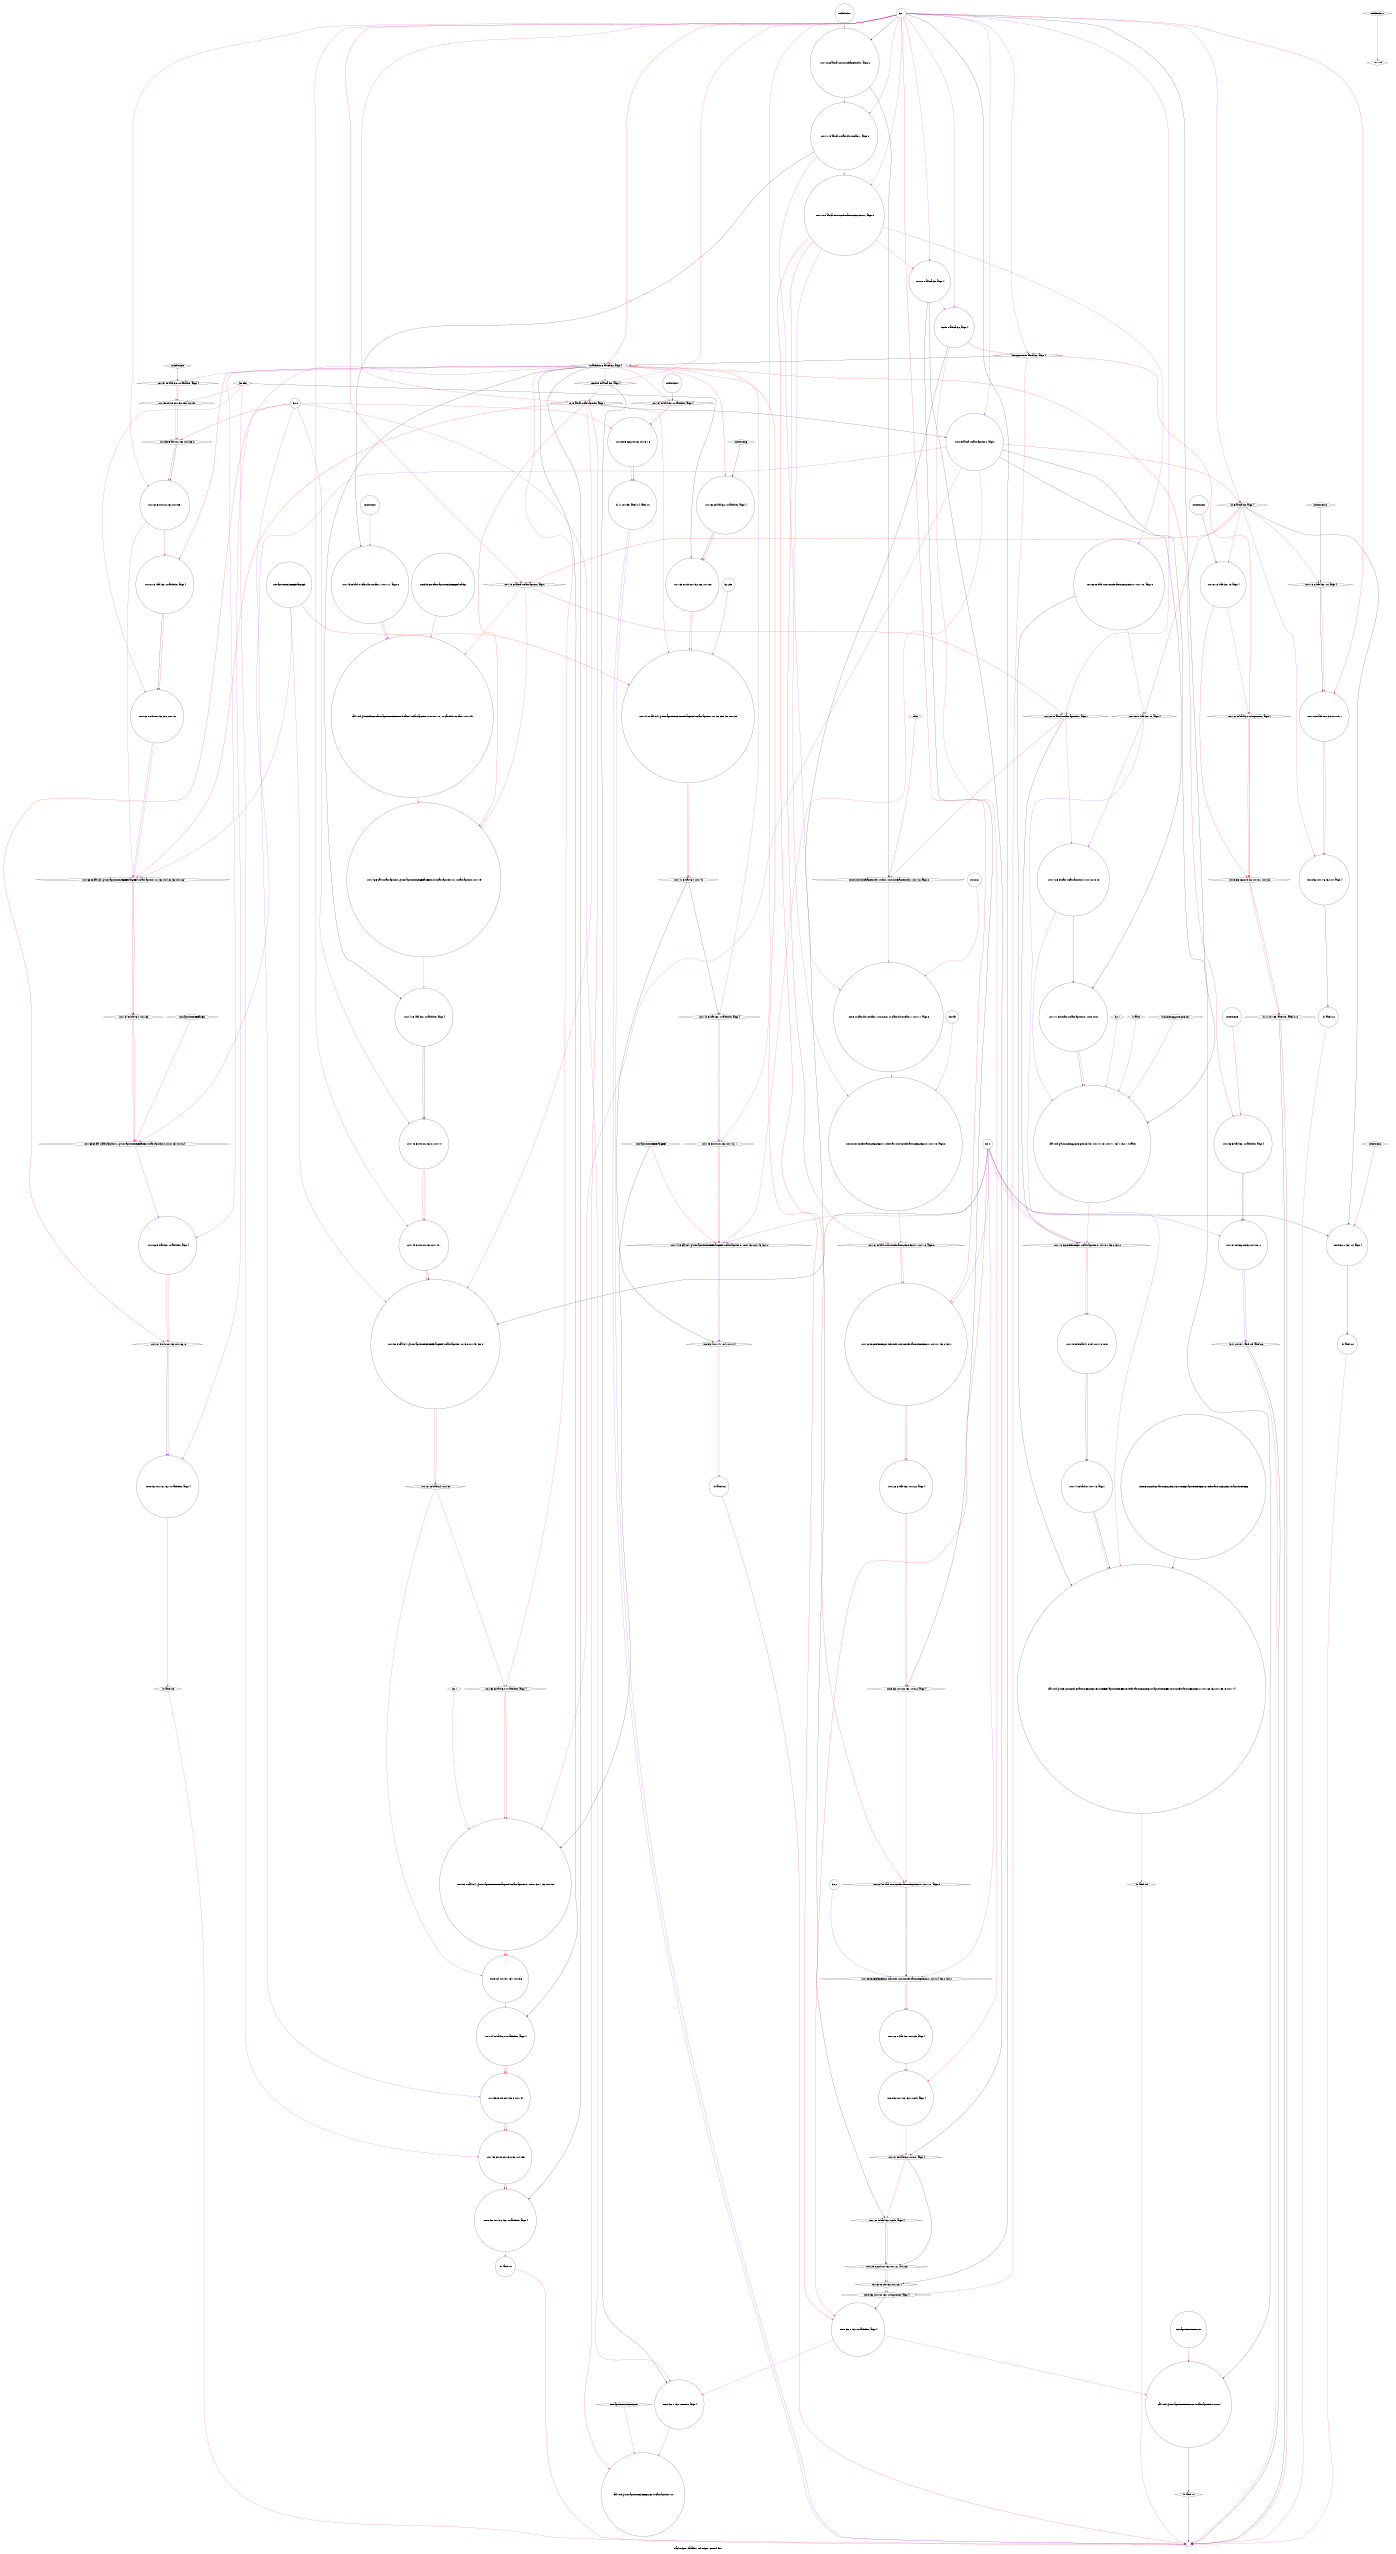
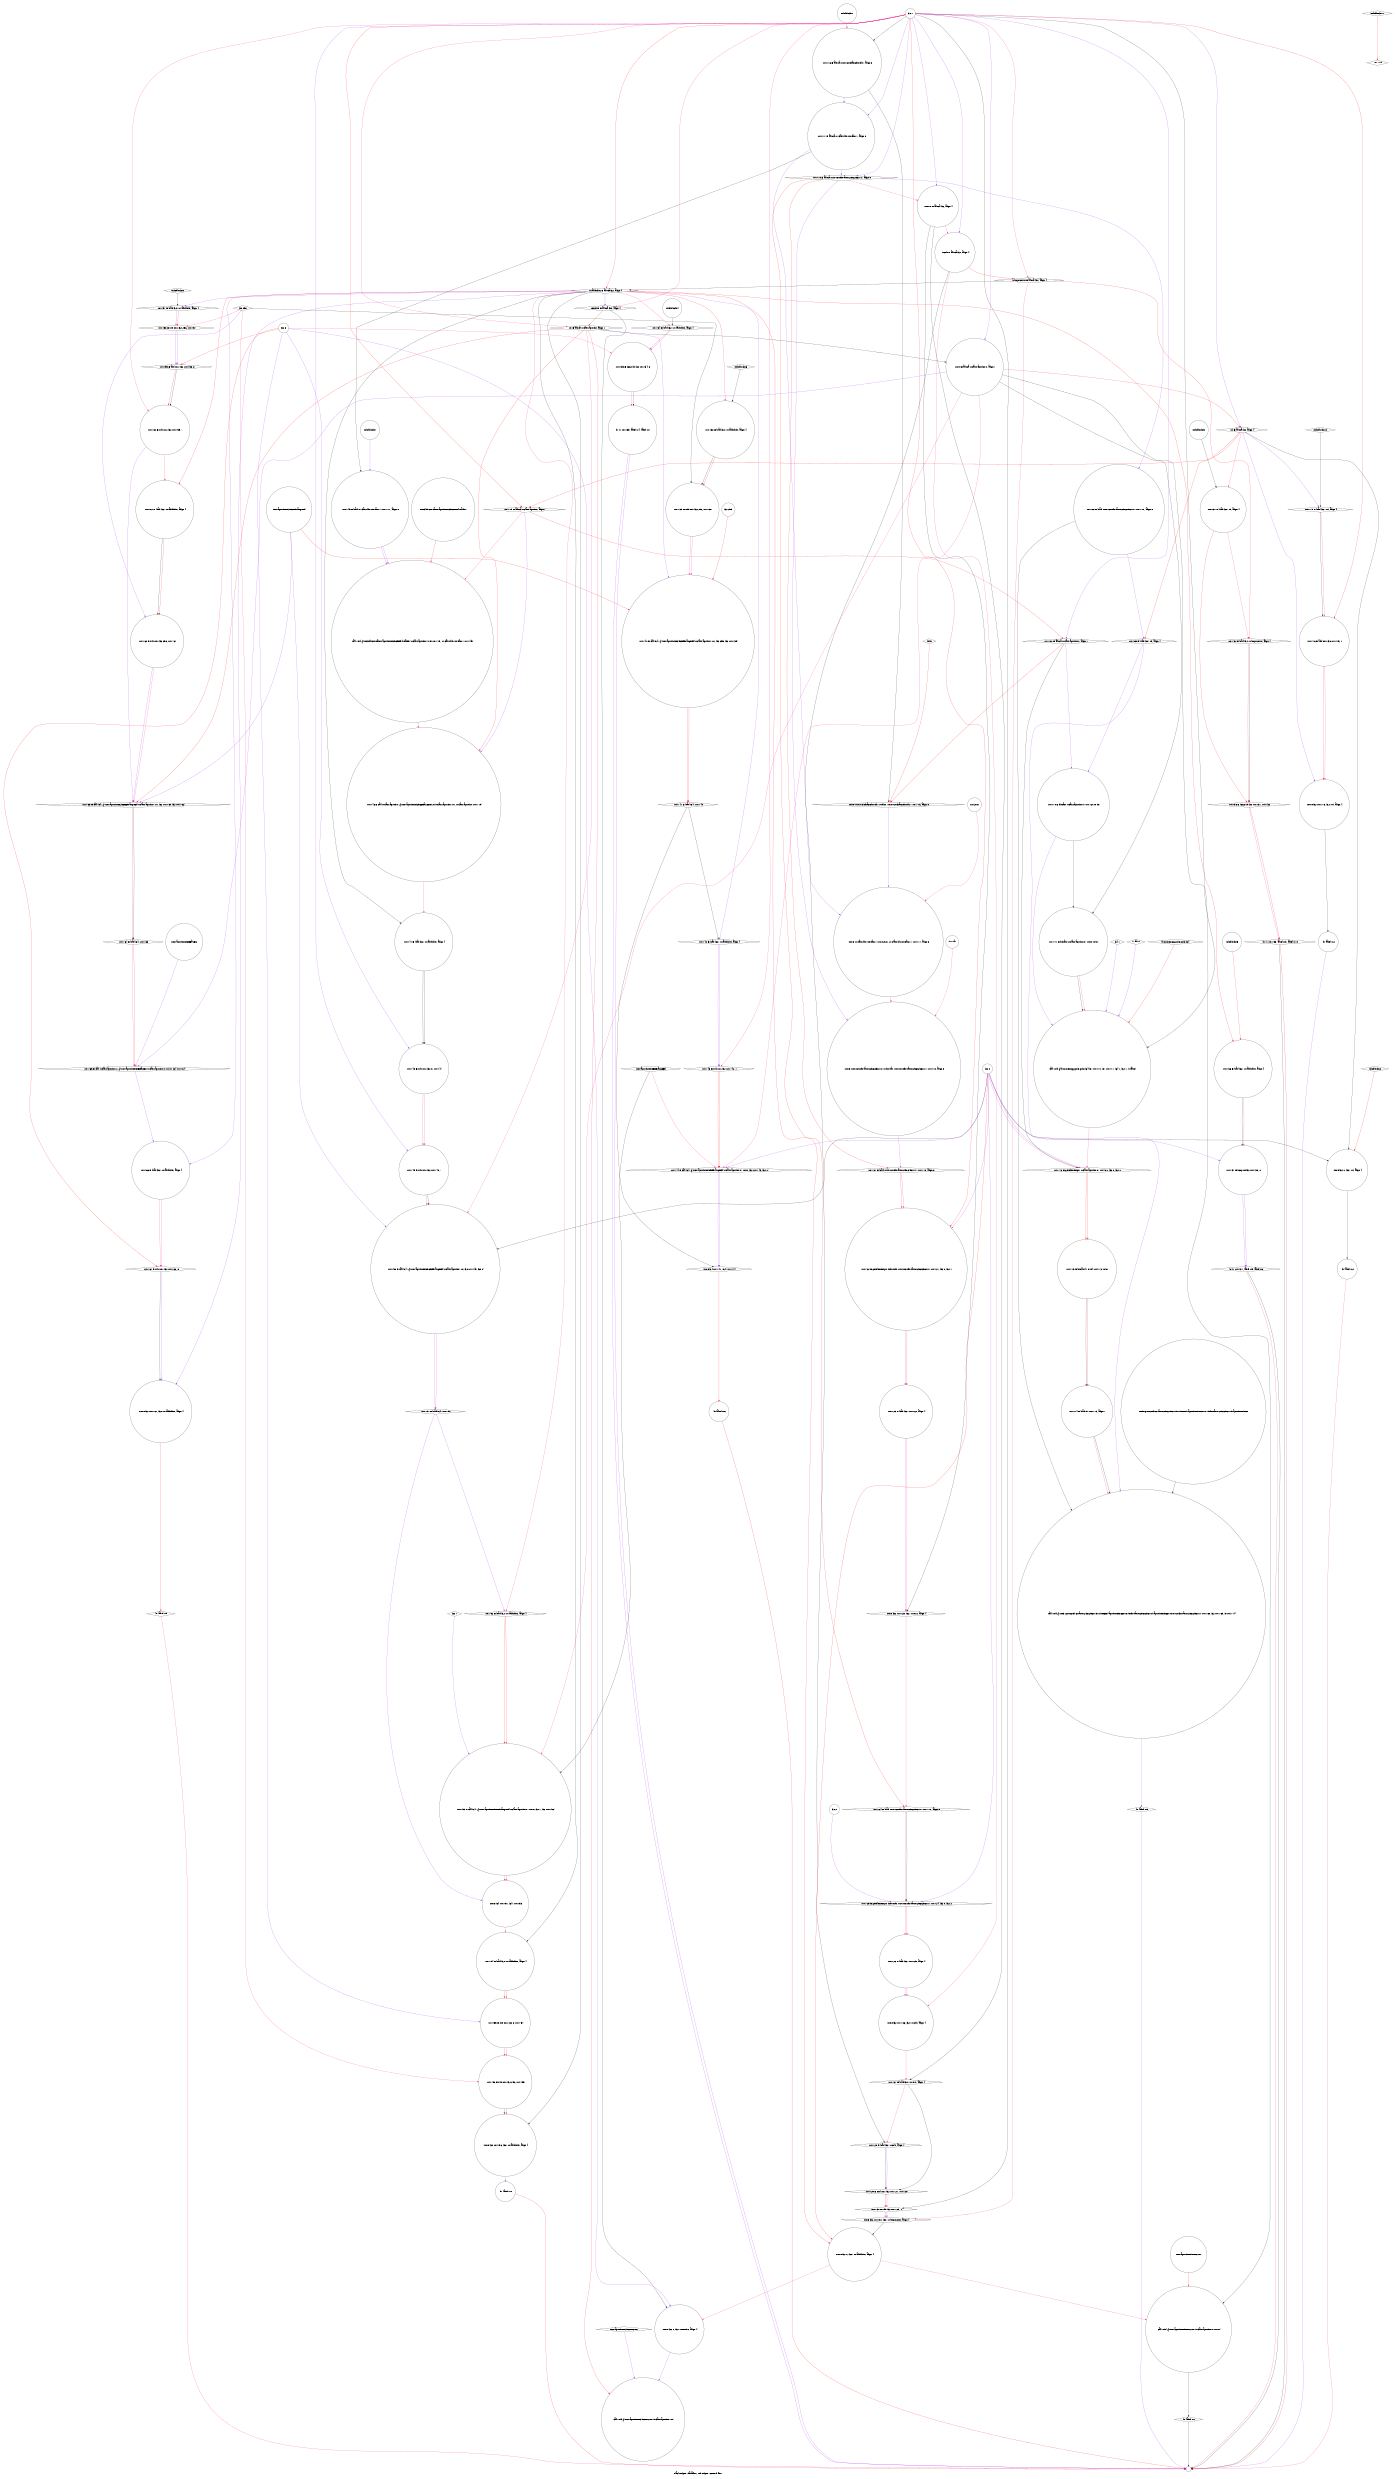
node "%t1718 = alloca %struct.xf_Mat_0_256_256_1_*, align 8": shape circle -> diamond
node "_ZN7ap_uintILi8EEaSEm": shape diamond -> circle
